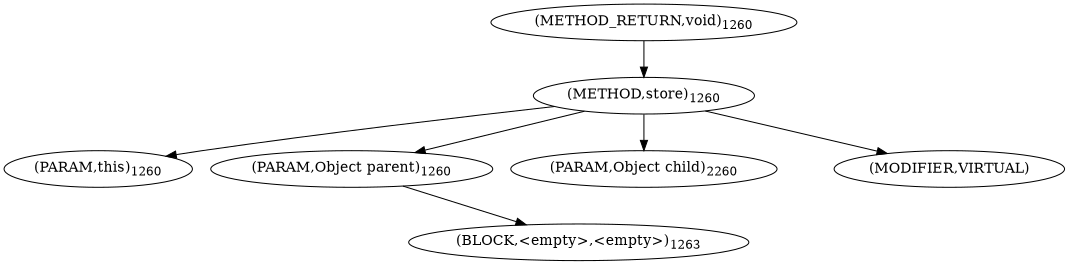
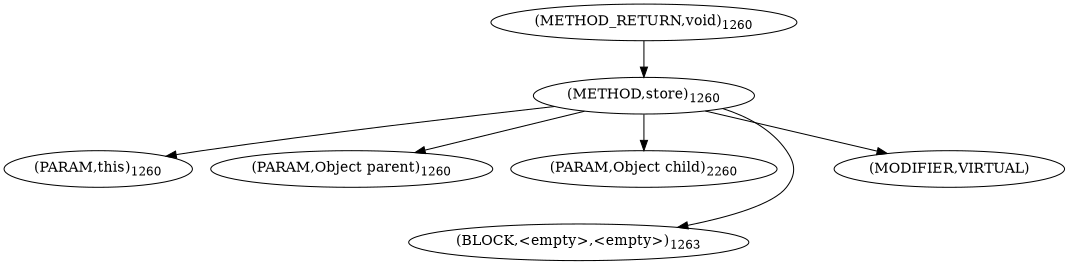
edge "(PARAM,Object parent)" -> "(BLOCK,<empty>,<empty>)": now "(METHOD,store)" -> "(BLOCK,<empty>,<empty>)"
